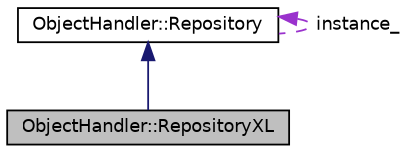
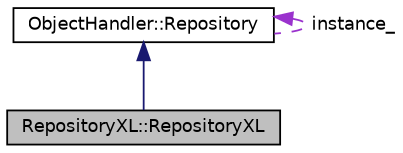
node "ObjectHandler::RepositoryXL": label "ObjectHandler::RepositoryXL" -> "RepositoryXL::RepositoryXL"
